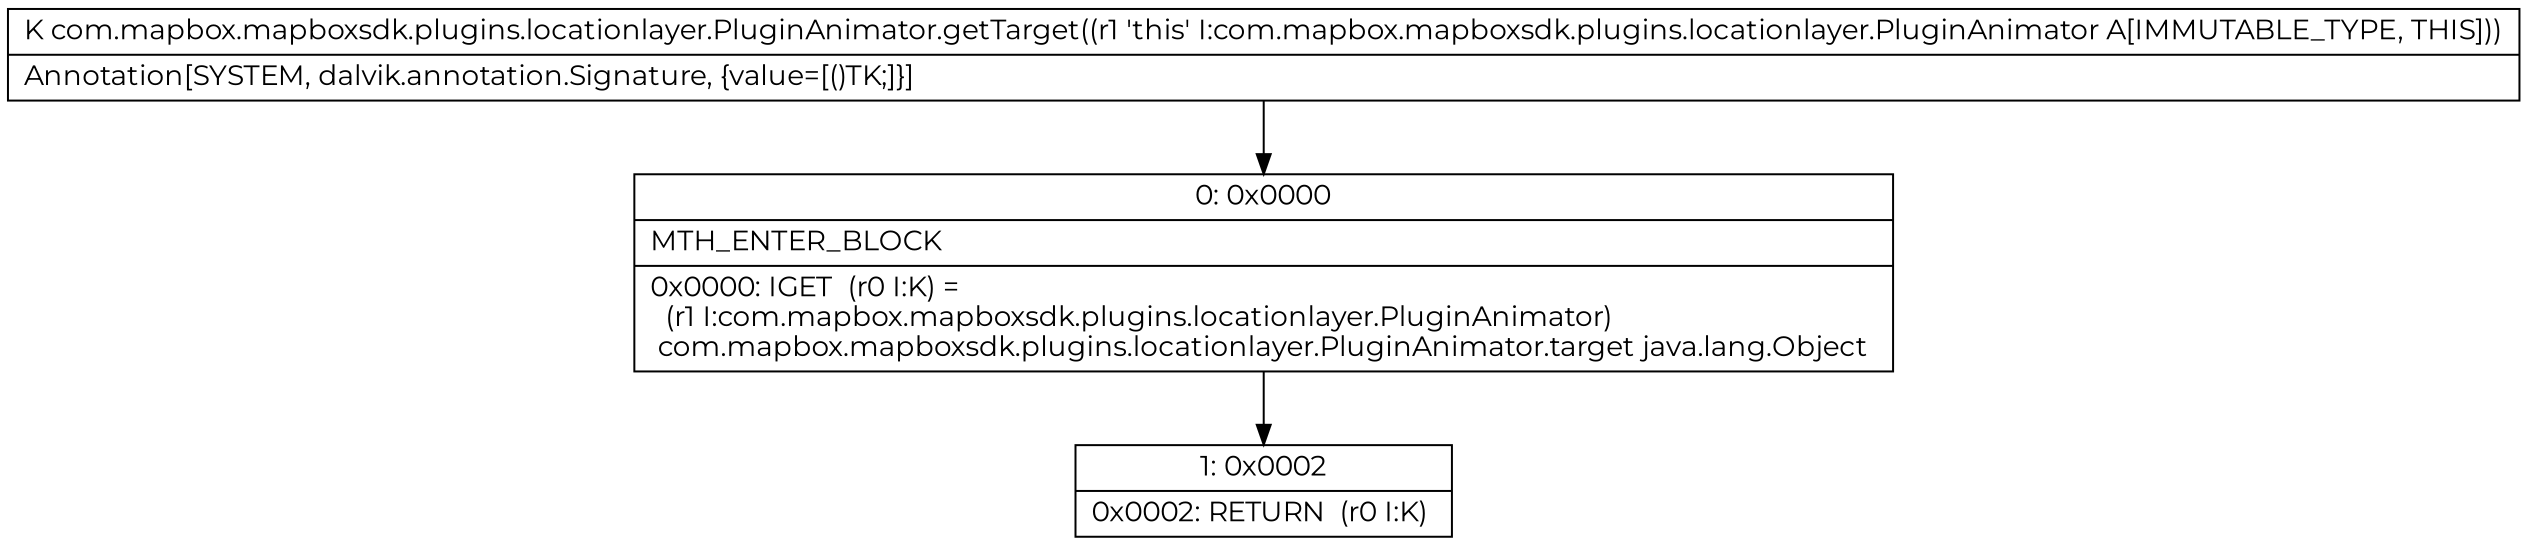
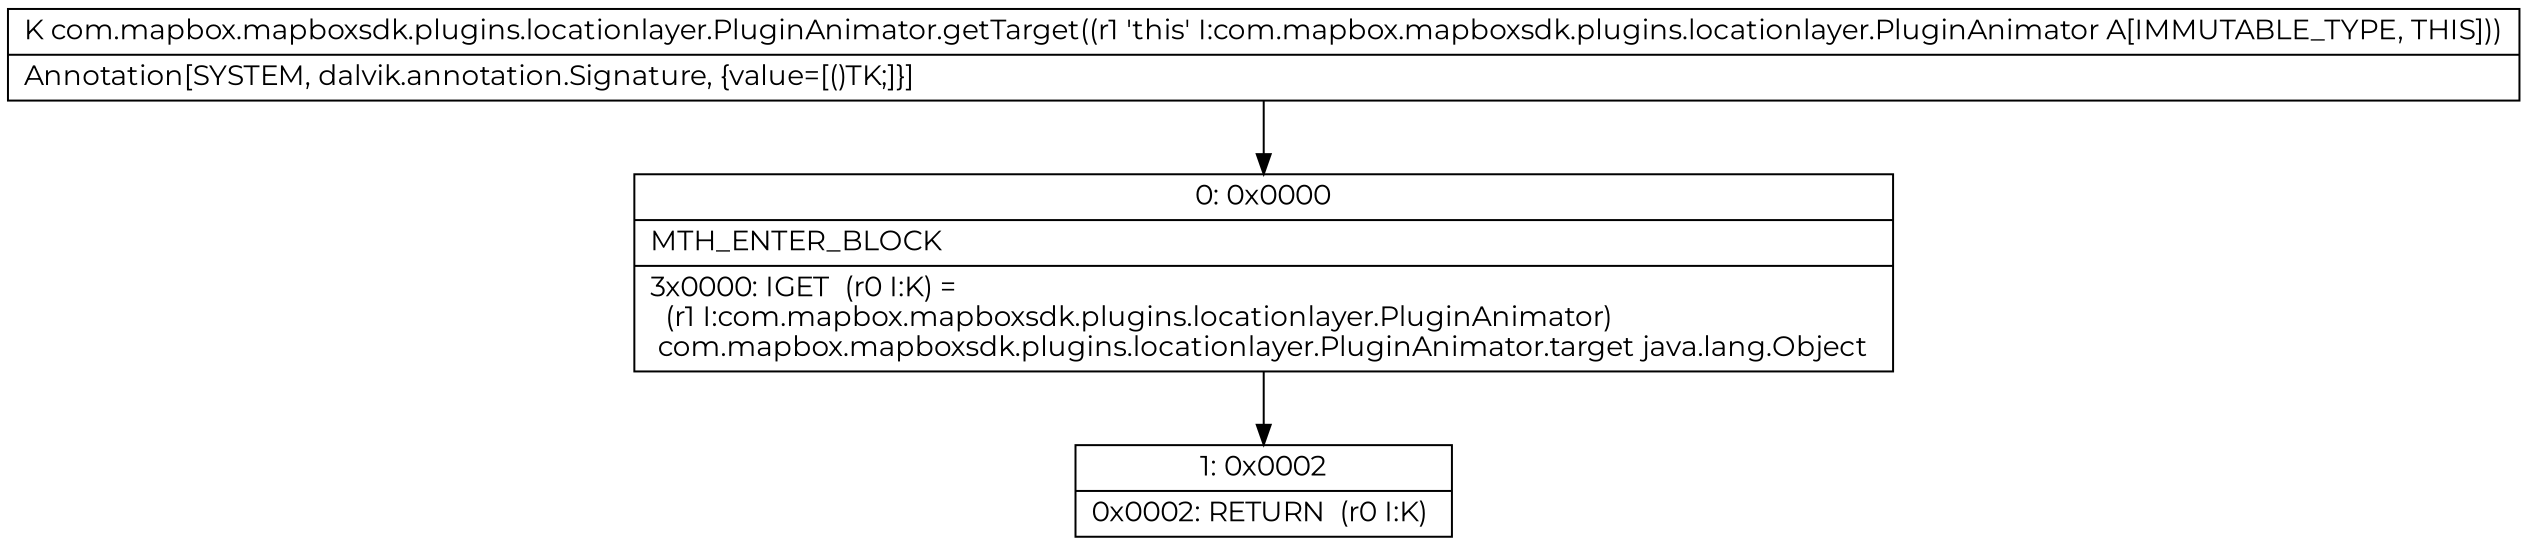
node "0: 0x0000": text "0x0000: IGET  (r0 I:K) =" -> "3x0000: IGET  (r0 I:K) ="
